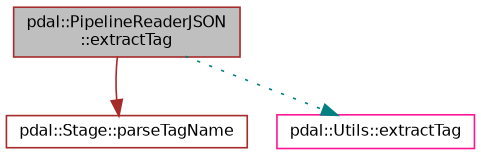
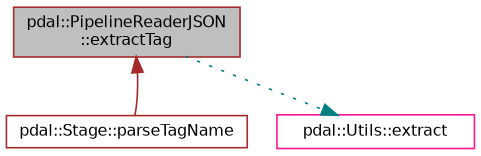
edge "pdal::PipelineReaderJSON ::extractTag" -> "pdal::Stage::parseTagName": reversed
node "pdal::Utils::extractTag": label "pdal::Utils::extractTag" -> "pdal::Utils::extract"
